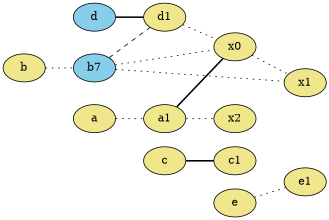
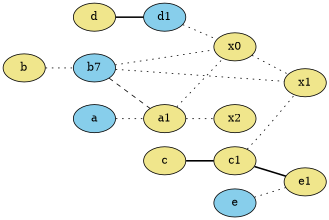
node "d": fillcolor skyblue -> khaki
node "d1": fillcolor khaki -> skyblue
edge "d1" -- "b7": now "a1" -- "b7"
edge "x0" -- "a1": style bold -> dotted
node "a": fillcolor khaki -> skyblue
edge "x1" -- "c1": added
edge "c1" -- "e1": added
node "e": fillcolor khaki -> skyblue
